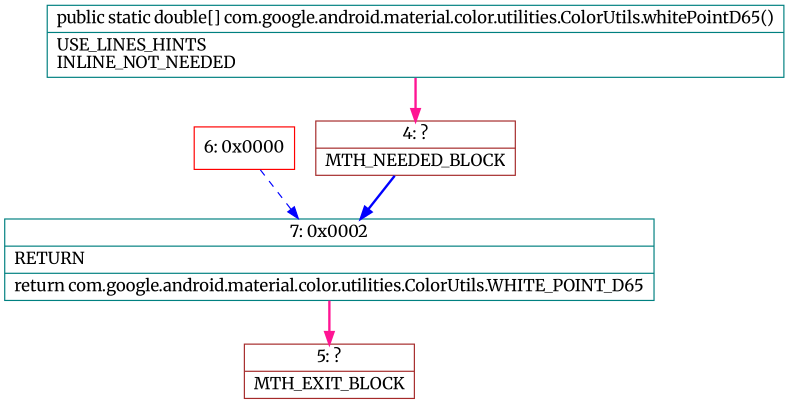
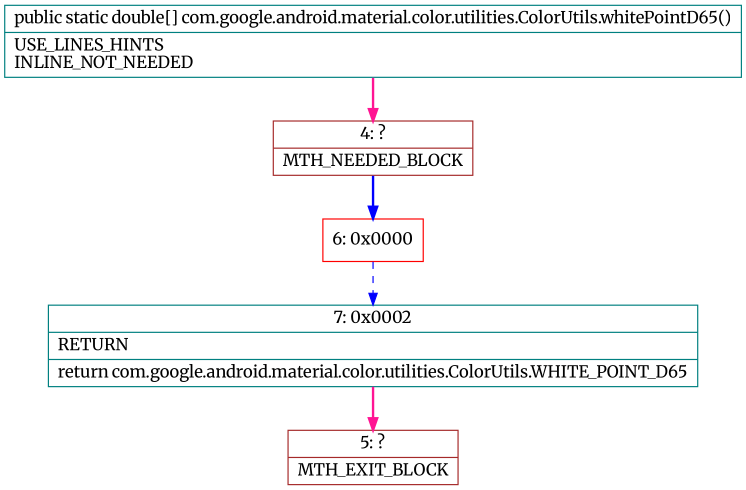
edge "4: ?" -> "7: 0x0002": now "4: ?" -> "6: 0x0000"
